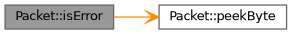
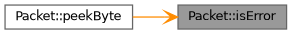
edge "Packet::isError" -> "Packet::peekByte": reversed
